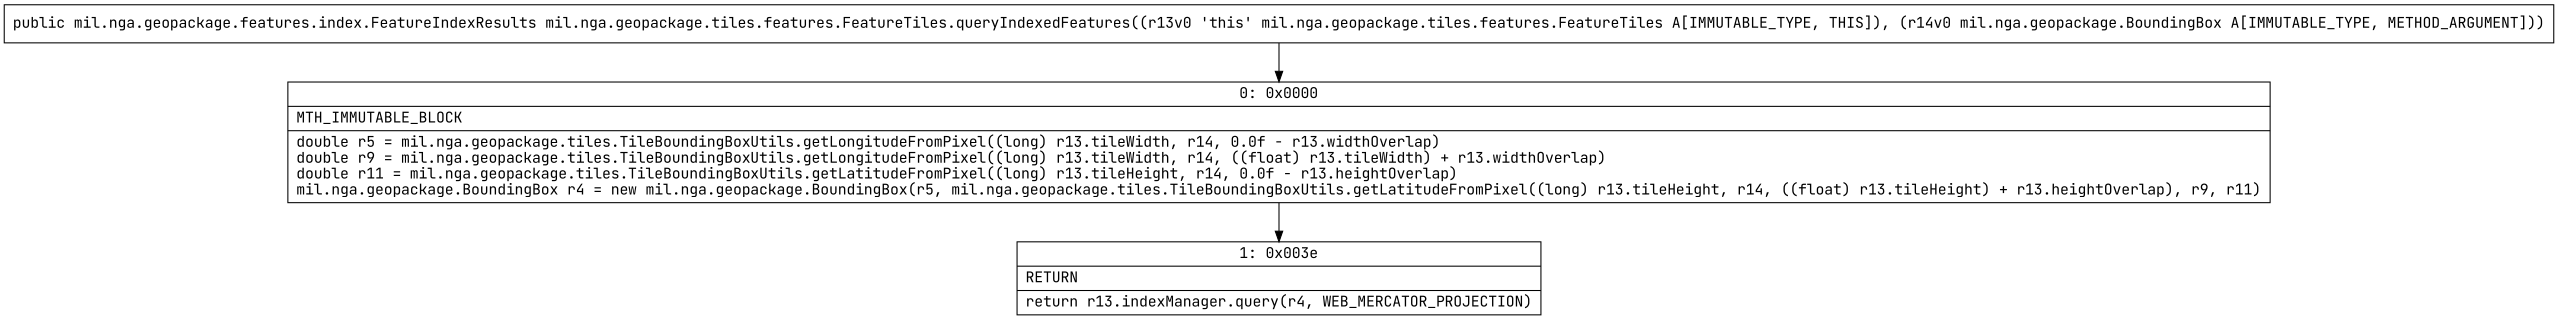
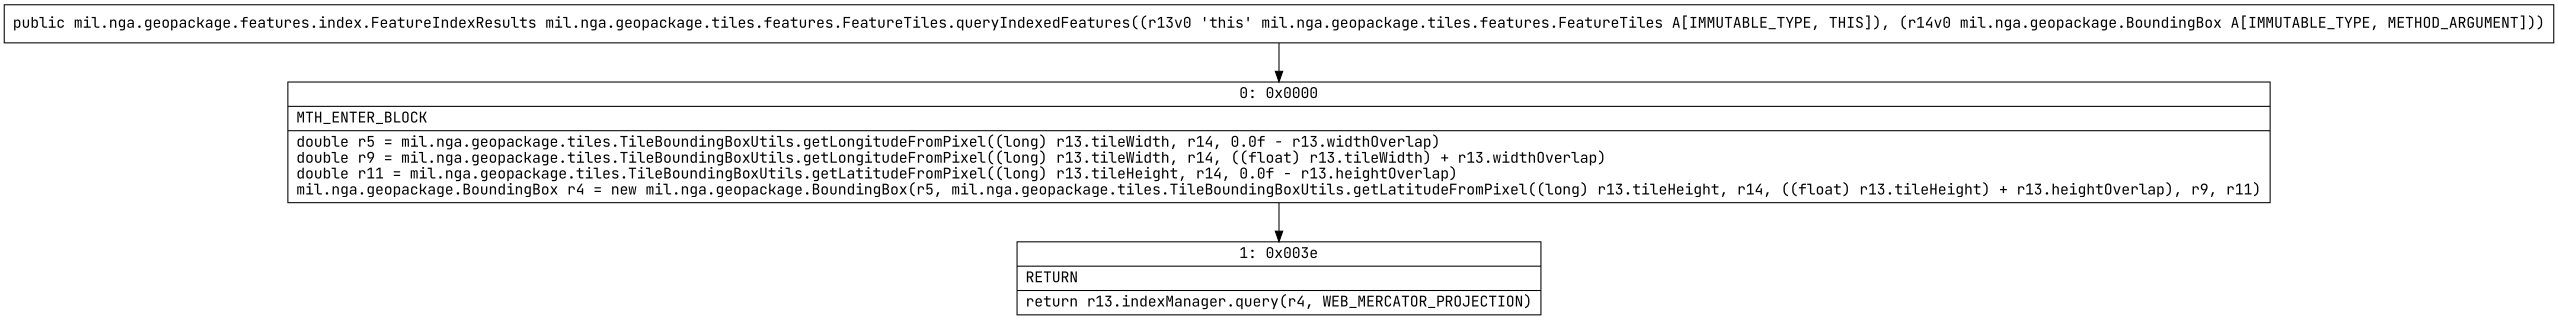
node "0: 0x0000": text "MTH_IMMUTABLE_BLOCK" -> "MTH_ENTER_BLOCK"
